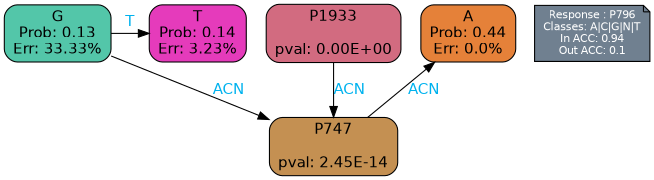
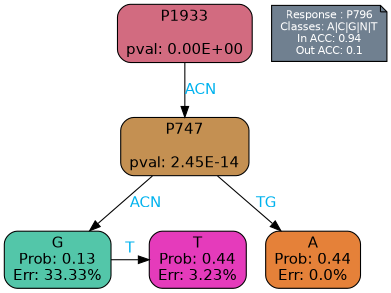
node "T Prob: 0.14 Err: 3.23%": label "T Prob: 0.14 Err: 3.23%" -> "T Prob: 0.44 Err: 3.23%"
edge "G Prob: 0.13 Err: 33.33%" -> "P747 pval: 2.45E-14": reversed
edge "P747 pval: 2.45E-14" -> "A Prob: 0.44 Err: 0.0%": label "ACN" -> "TG"
